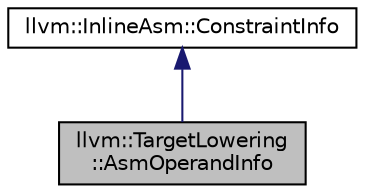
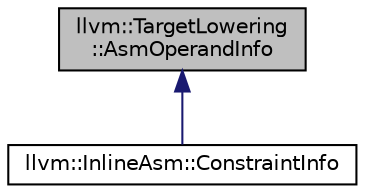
edge "llvm::TargetLowering ::AsmOperandInfo" -> "llvm::InlineAsm::ConstraintInfo": reversed
